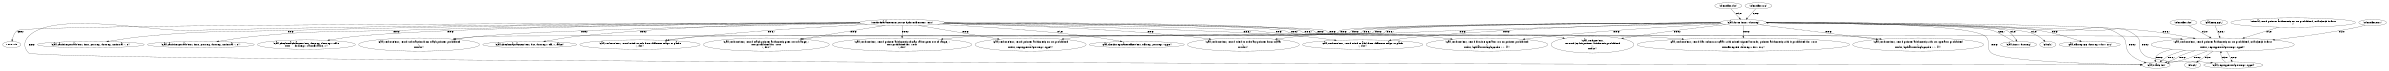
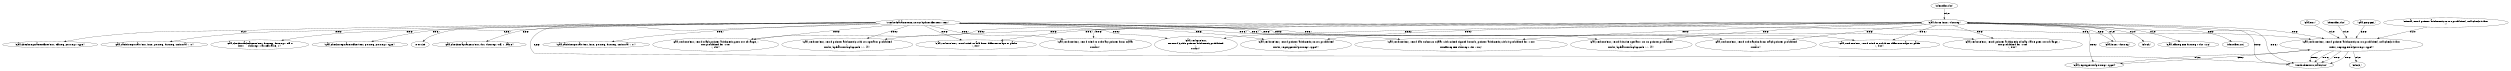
edge "(Identifier,src)" -> "(Call,dst = insn->dst_reg)": reversed
node "(Identifier,env)": label "(Identifier,env)" -> "(Call,env)"
edge "(MethodParameterIn,struct bpf_verifier_env *env)" -> "(Call,check_map_access(env, dst, dst_reg->off, 1, false))": label "DDG: " -> "CFG: "
edge "(Call,insn->dst_reg)" -> "(Call,dst = insn->dst_reg)": label "CFG: " -> "AST: "
edge "(Call,dst = insn->dst_reg)" -> "(Call,insn->dst_reg)": label "AST: " -> "CFG: "
edge "(Call,dst = insn->dst_reg)" -> "(Call,off_reg == dst_reg ? dst : src)": label "DDG: " -> "AST: "
node "1000119": label "1000119" -> "1000139"
node "(Call,check_reg_sane_offset(env, ptr_reg, ptr_reg->type))": added
node "(Call,static int)": label "(Call,static int)" -> "(MethodReturn,static int)"
